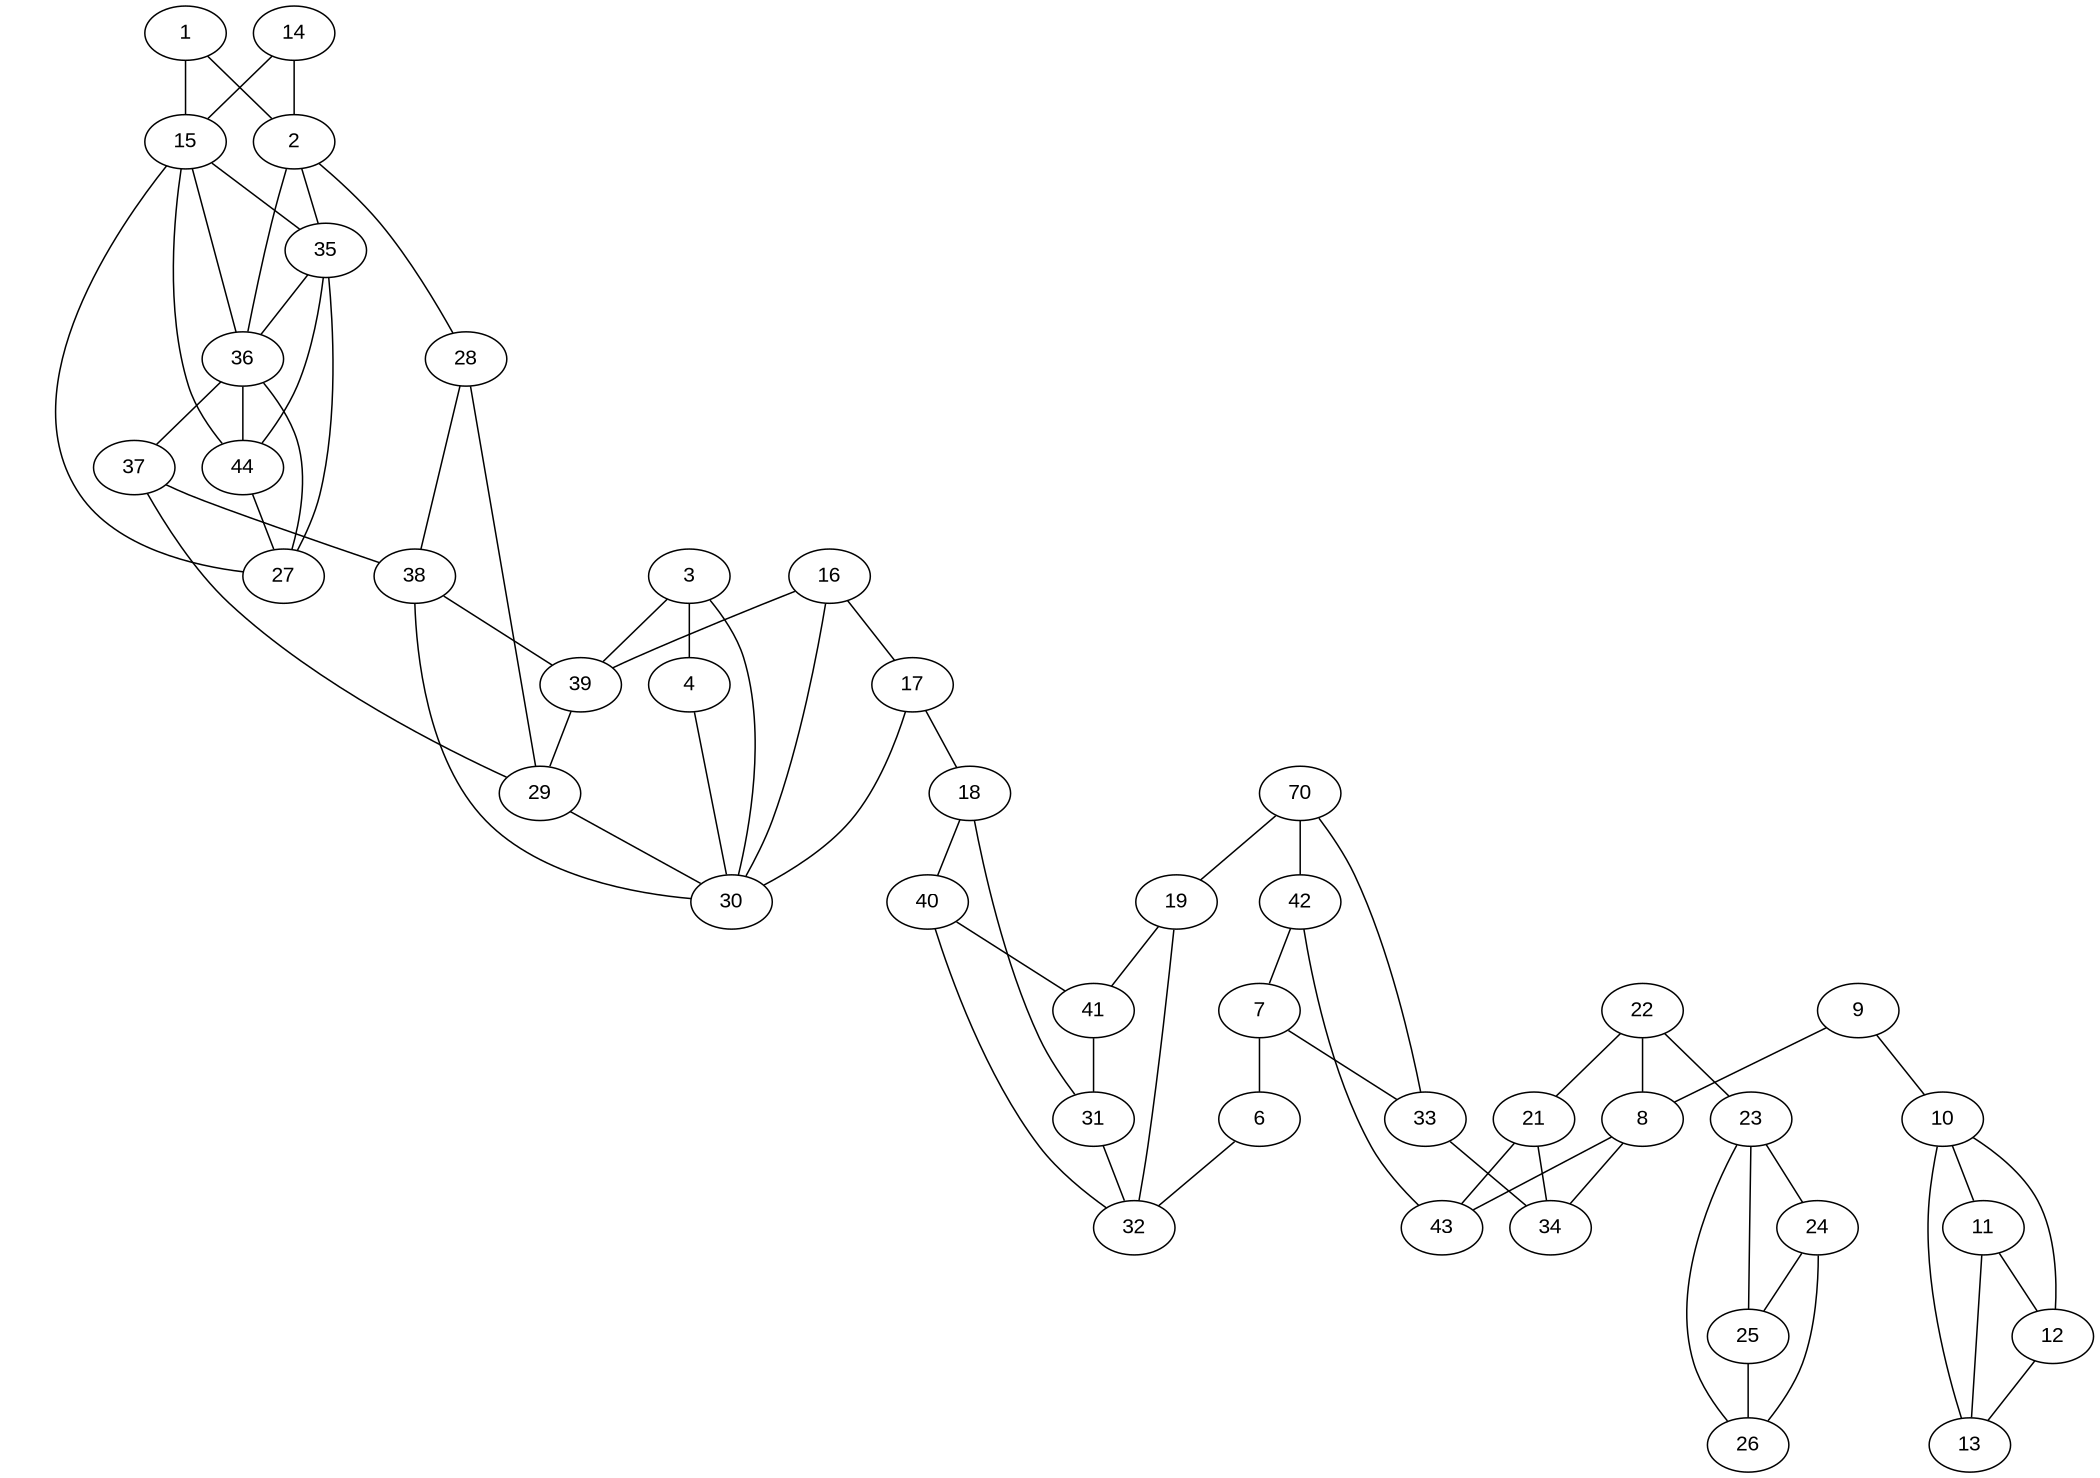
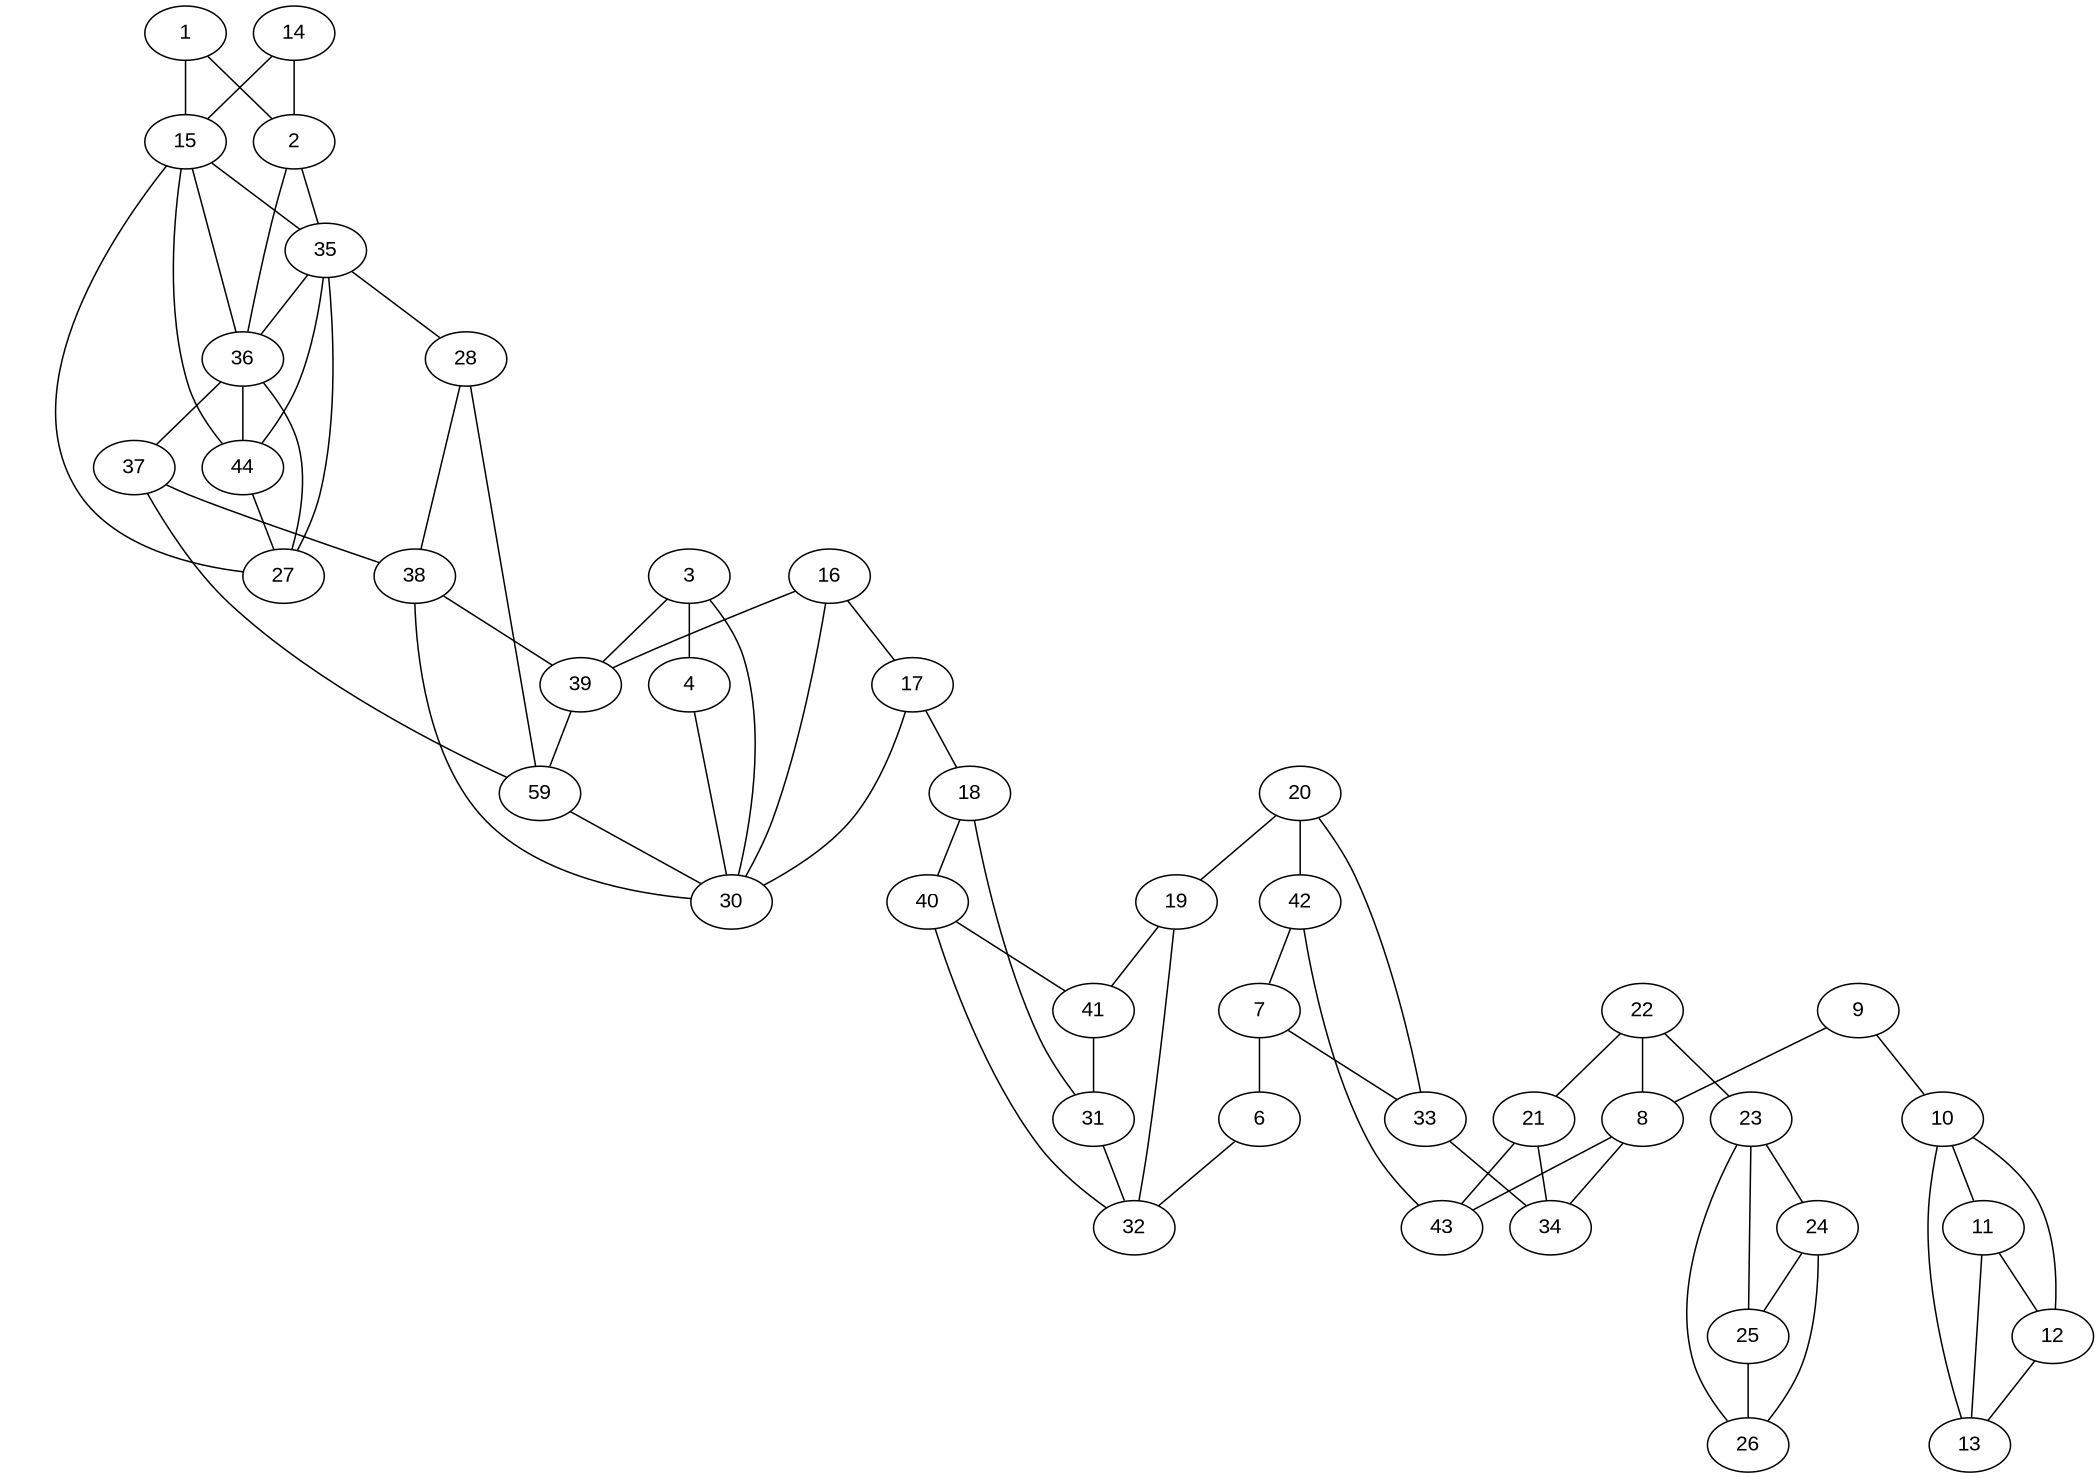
edge "2" -- "28": now "35" -- "28"
node "29": label "29" -> "59"
node "70": label "70" -> "20"
